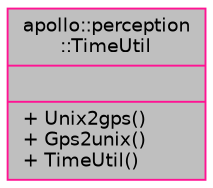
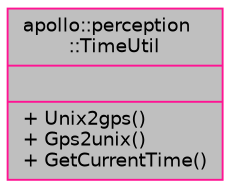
node "apollo::perception": text "+ TimeUtil()" -> "+ GetCurrentTime()"
